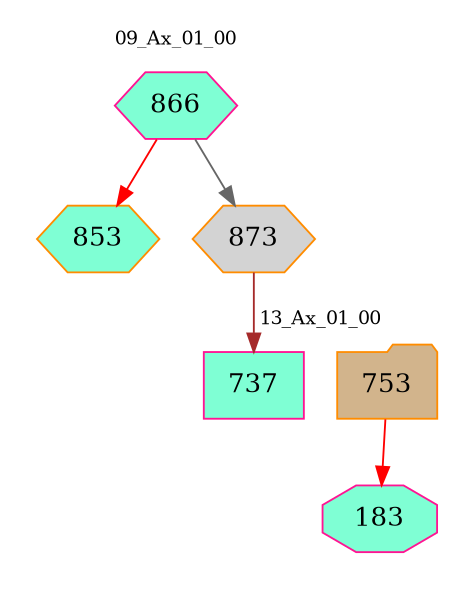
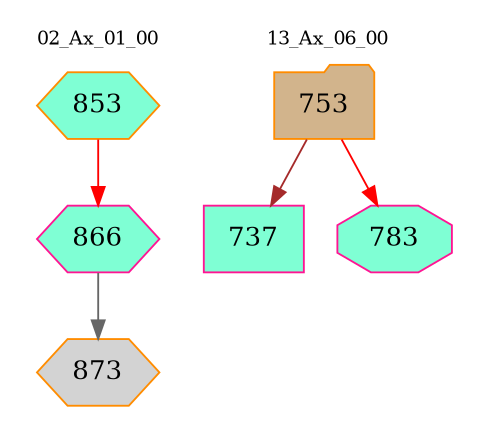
cluster "09_Ax_01_00": label "09_Ax_01_00" -> "02_Ax_01_00"
edge "866" -> "853": reversed
edge "873" -> "737": now "753" -> "737"
cluster "13_Ax_01_00": label "13_Ax_01_00" -> "13_Ax_06_00"
node "183": label "183" -> "783"
